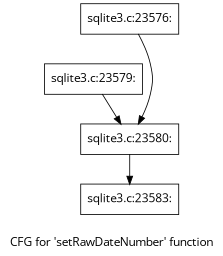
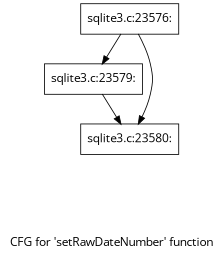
edge "sqlite3.c:23576:" -> "sqlite3.c:23579:": added
node "sqlite3.c:23583:": removed
